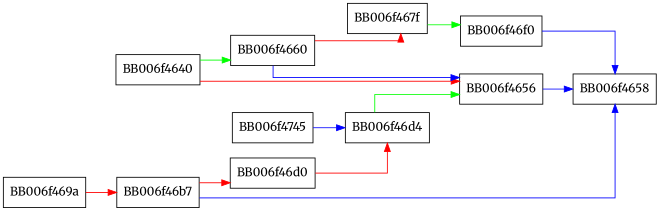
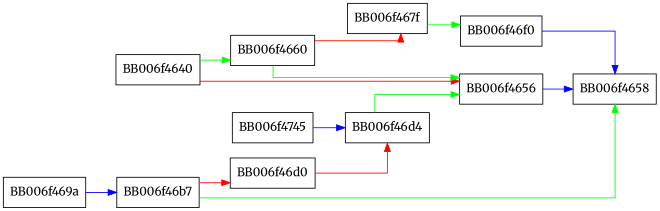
edge "BB006f4660" -> "BB006f4656": color blue -> green
edge "BB006f469a" -> "BB006f46b7": color red -> blue
edge "BB006f46b7" -> "BB006f4658": color blue -> green
